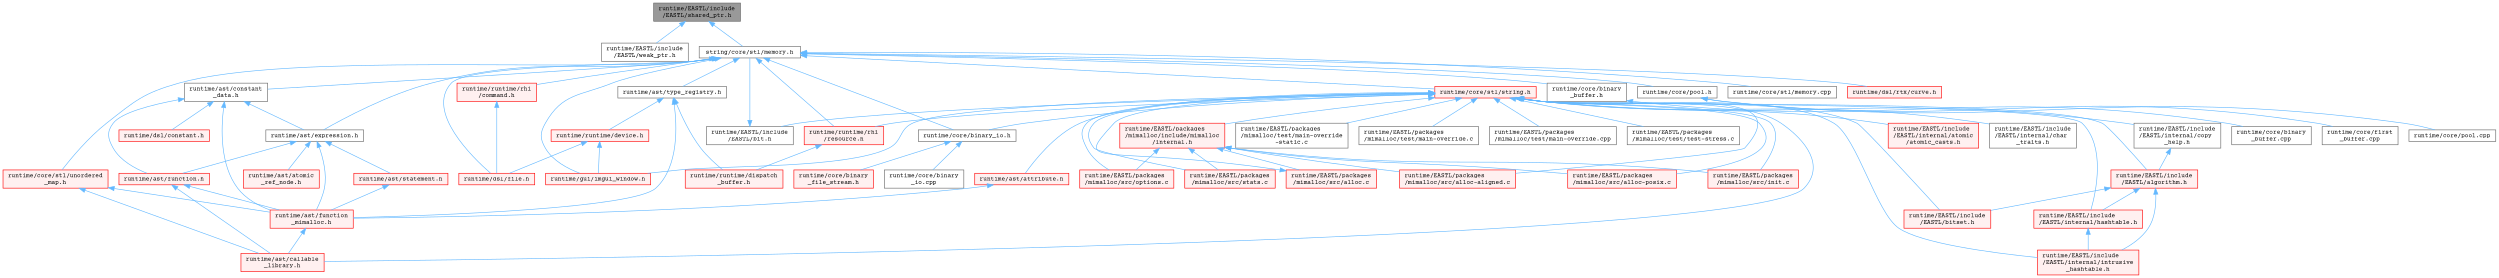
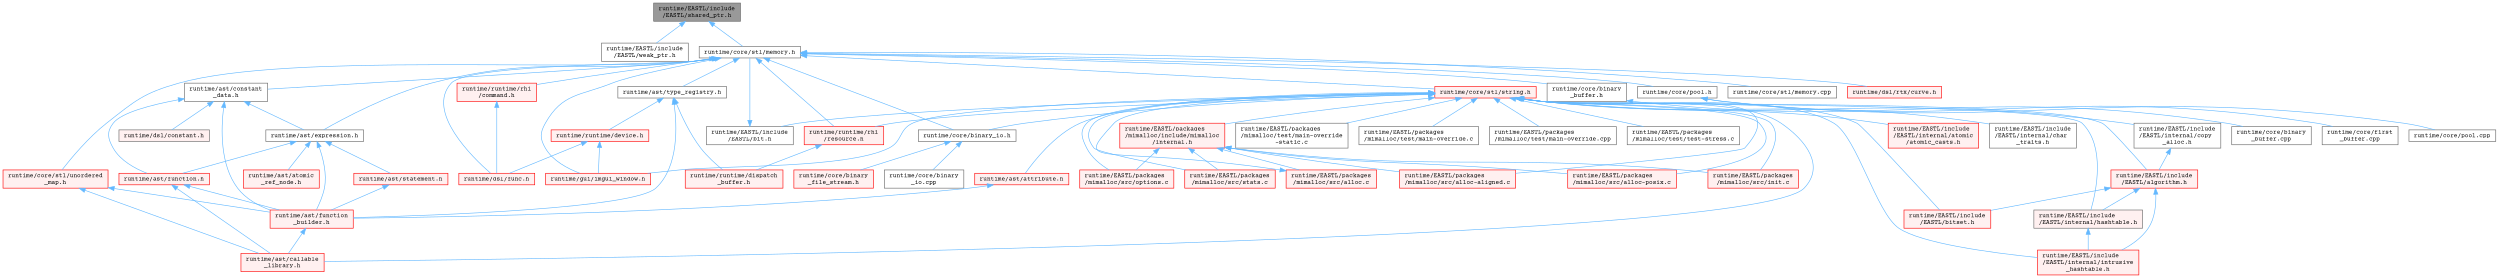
node "string/core/stl/memory.h": label "string/core/stl/memory.h" -> "runtime/core/stl/memory.h"
node "runtime/dsl/constant.h": color red -> grey40
node "runtime/EASTL/include /EASTL/internal/copy _help.h": label "runtime/EASTL/include /EASTL/internal/copy _help.h" -> "runtime/EASTL/include /EASTL/internal/copy _alloc.h"
node "runtime/dsl/file.h": label "runtime/dsl/file.h" -> "runtime/dsl/func.h"
node "runtime/ast/function _mimalloc.h": label "runtime/ast/function _mimalloc.h" -> "runtime/ast/function _builder.h"
node "runtime/EASTL/include /EASTL/internal/hashtable.h": color red -> grey40
